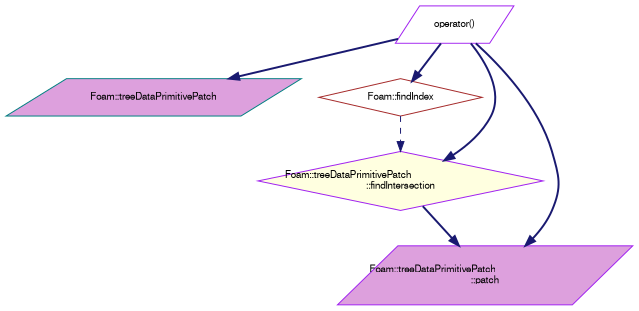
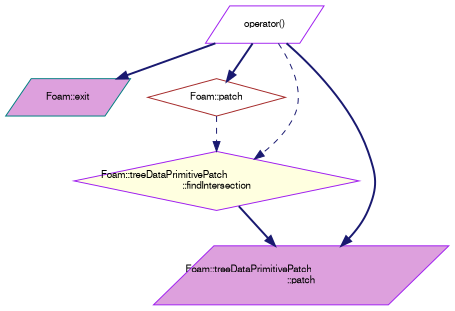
node "Foam::treeDataPrimitivePatch": label "Foam::treeDataPrimitivePatch" -> "Foam::exit"
node "Foam::findIndex": label "Foam::findIndex" -> "Foam::patch"
edge "operator()" -> "Foam::treeDataPrimitivePatch ::findIntersection": style bold -> dashed
